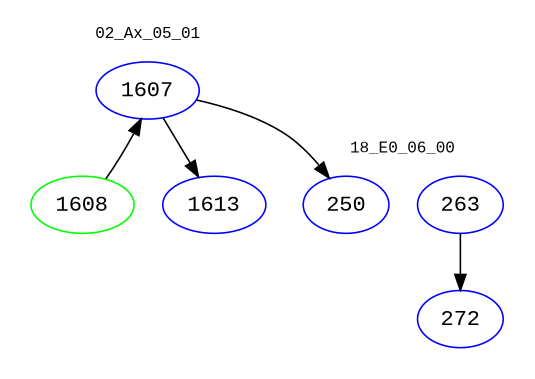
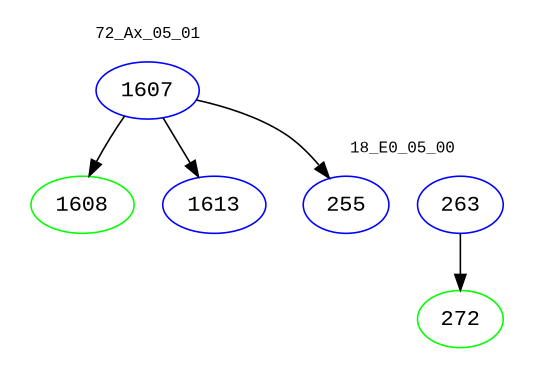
cluster "02_Ax_05_01": label "02_Ax_05_01" -> "72_Ax_05_01"
cluster "18_E0_06_00": label "18_E0_06_00" -> "18_E0_05_00"
edge "1608" -> "1607": reversed
node "250": label "250" -> "255"
node "272": color blue -> green
